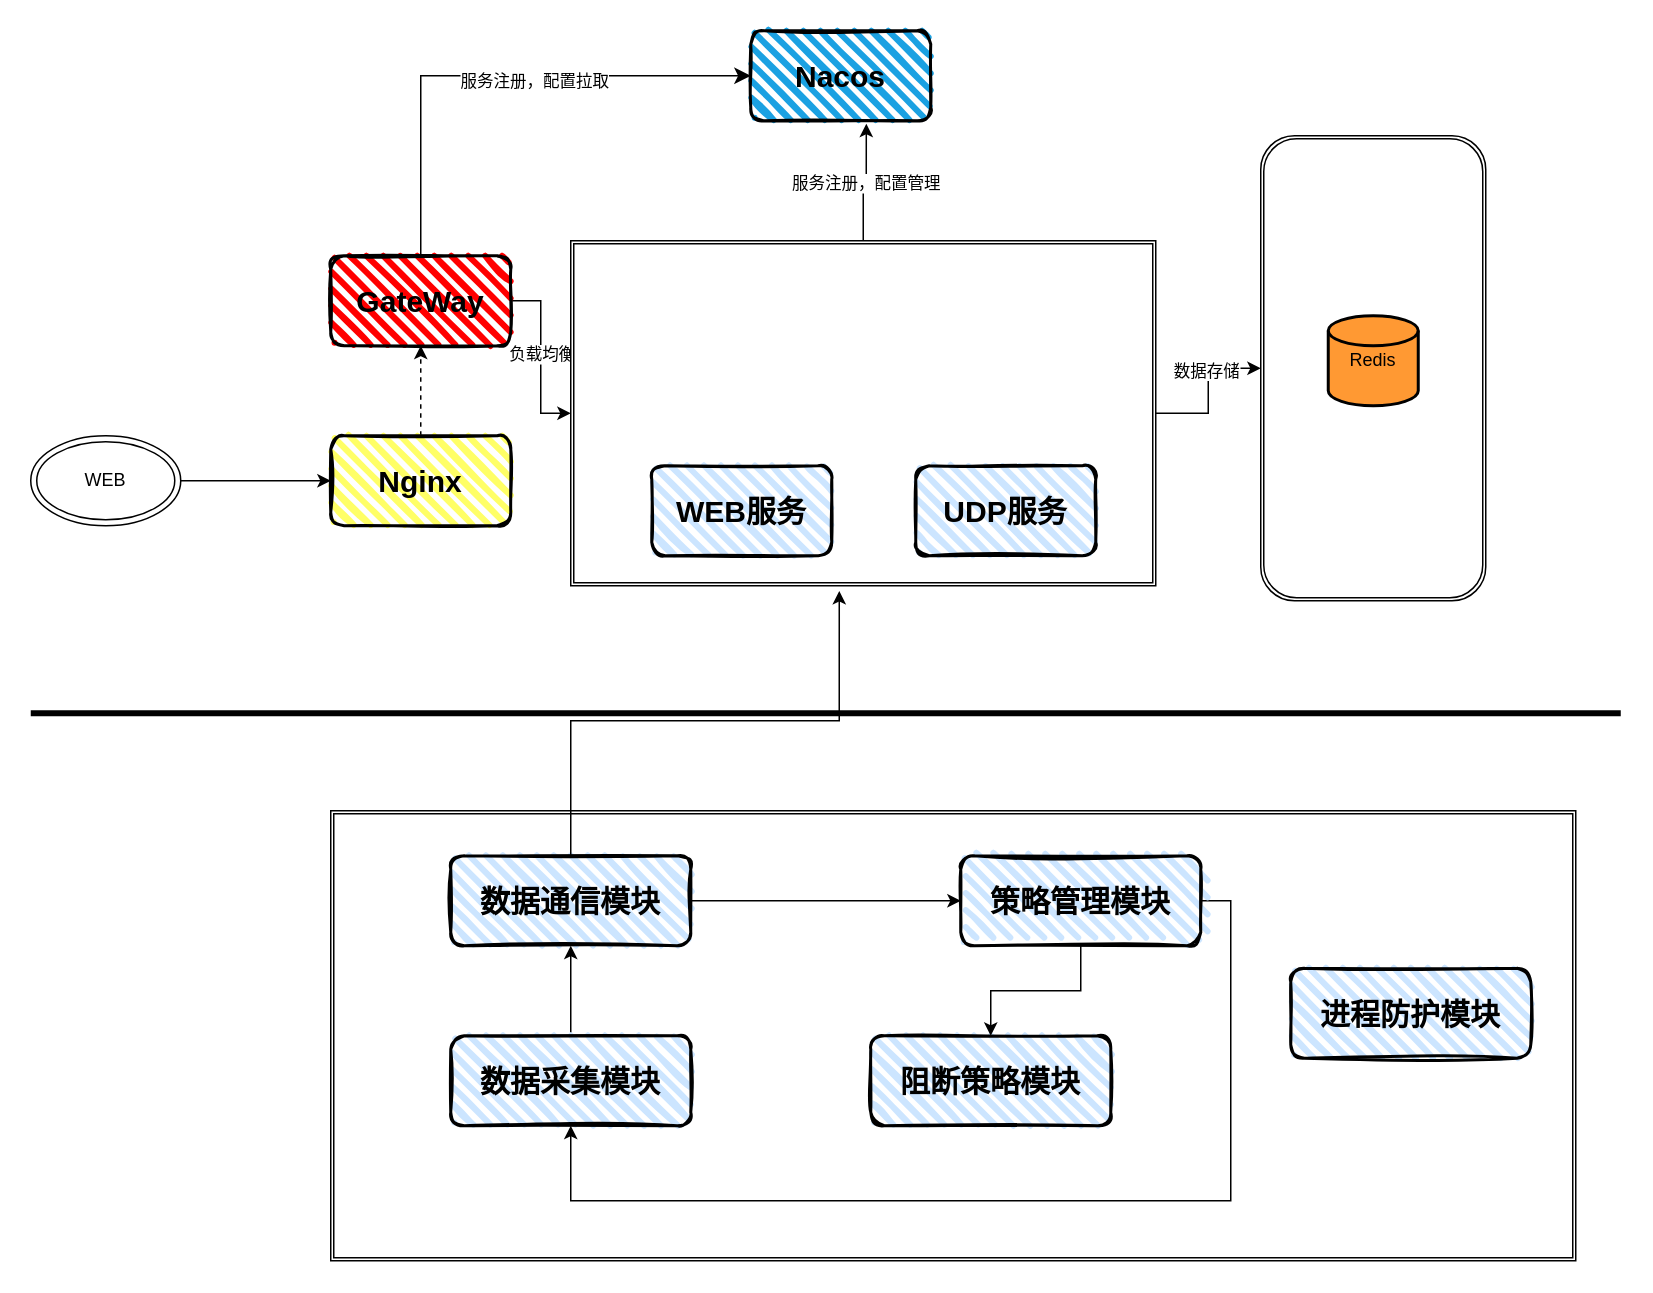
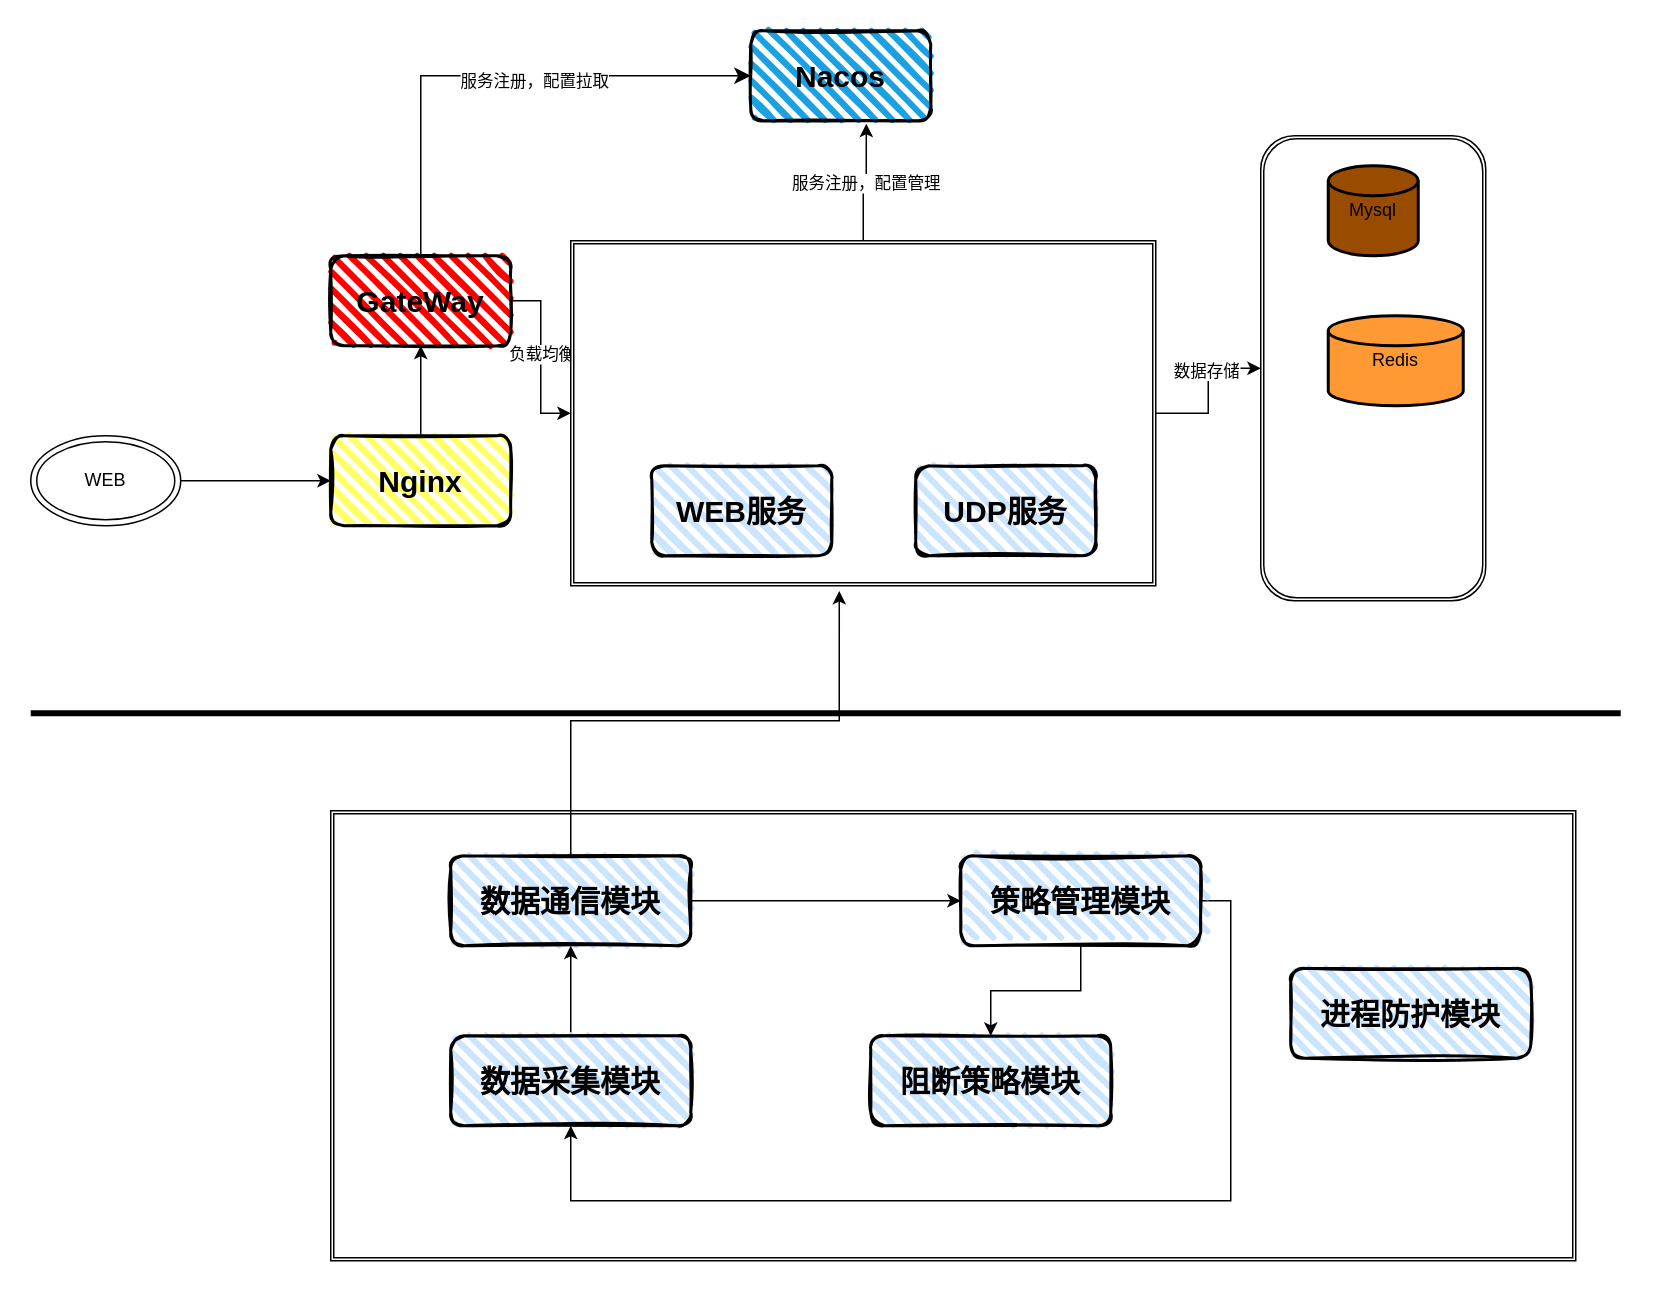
node "Mysql": added
node "Redis": size 90x90 -> 135x90
edge "Nginx" -> "GateWay": style dashed -> solid
